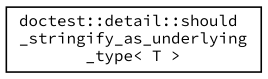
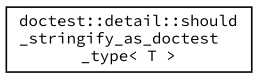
node "doctest::detail::should _stringify_as_underlying _type< T >": label "doctest::detail::should _stringify_as_underlying _type< T >" -> "doctest::detail::should _stringify_as_doctest _type< T >"
